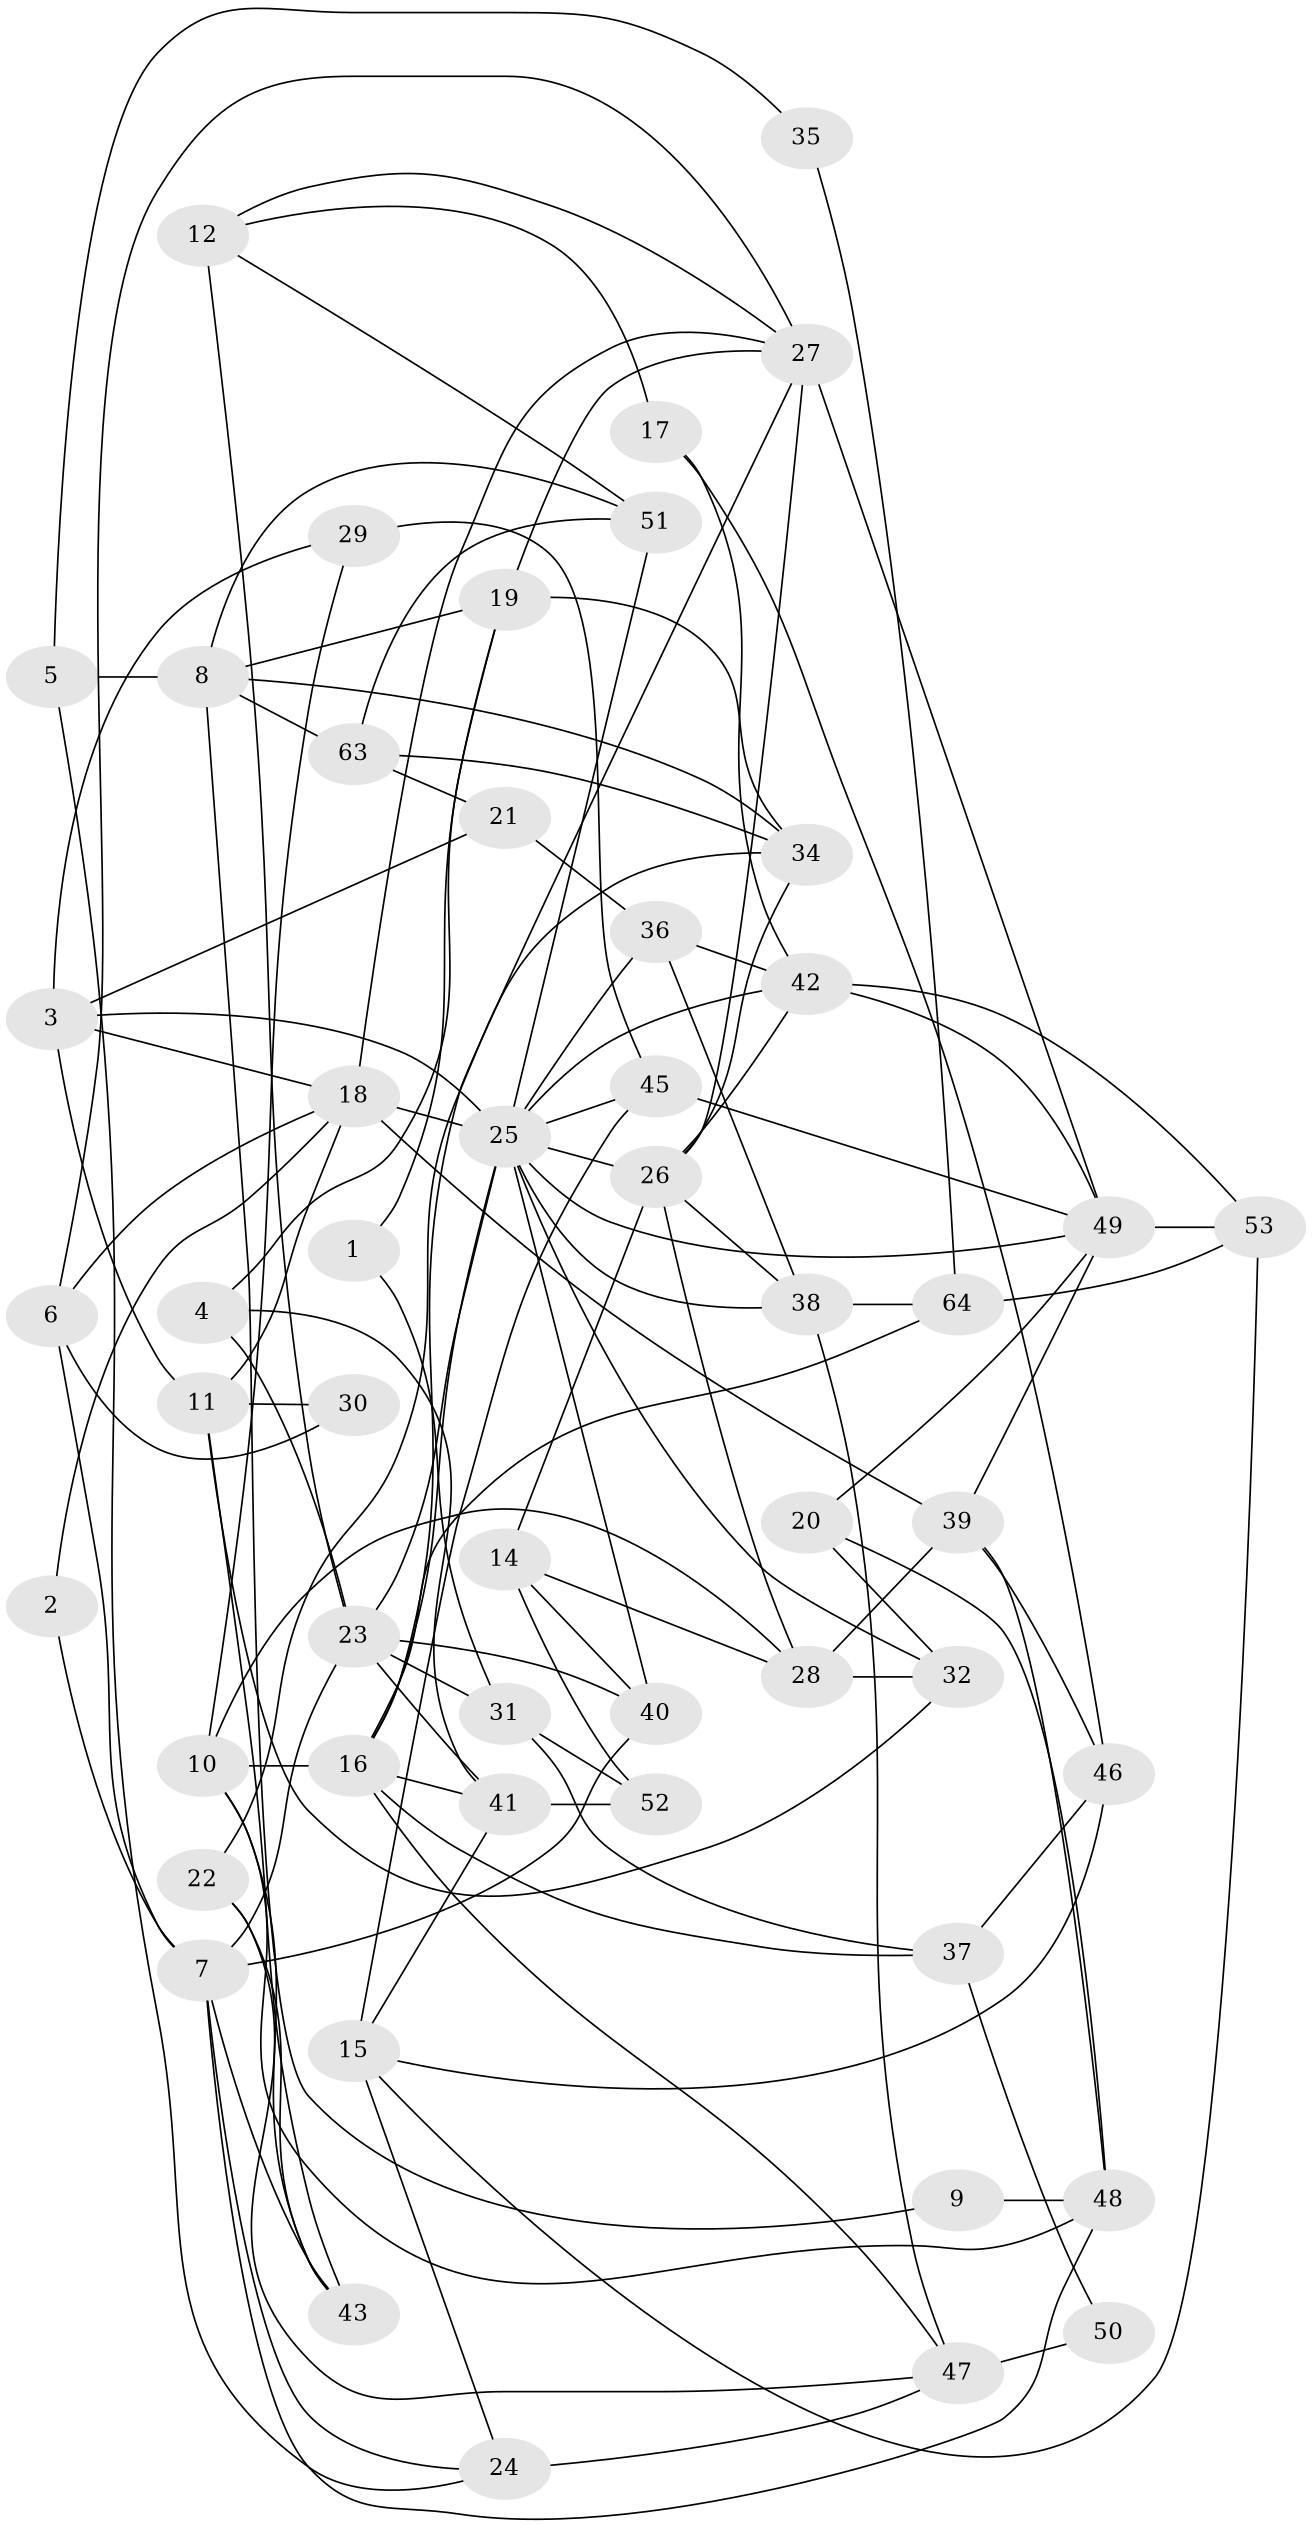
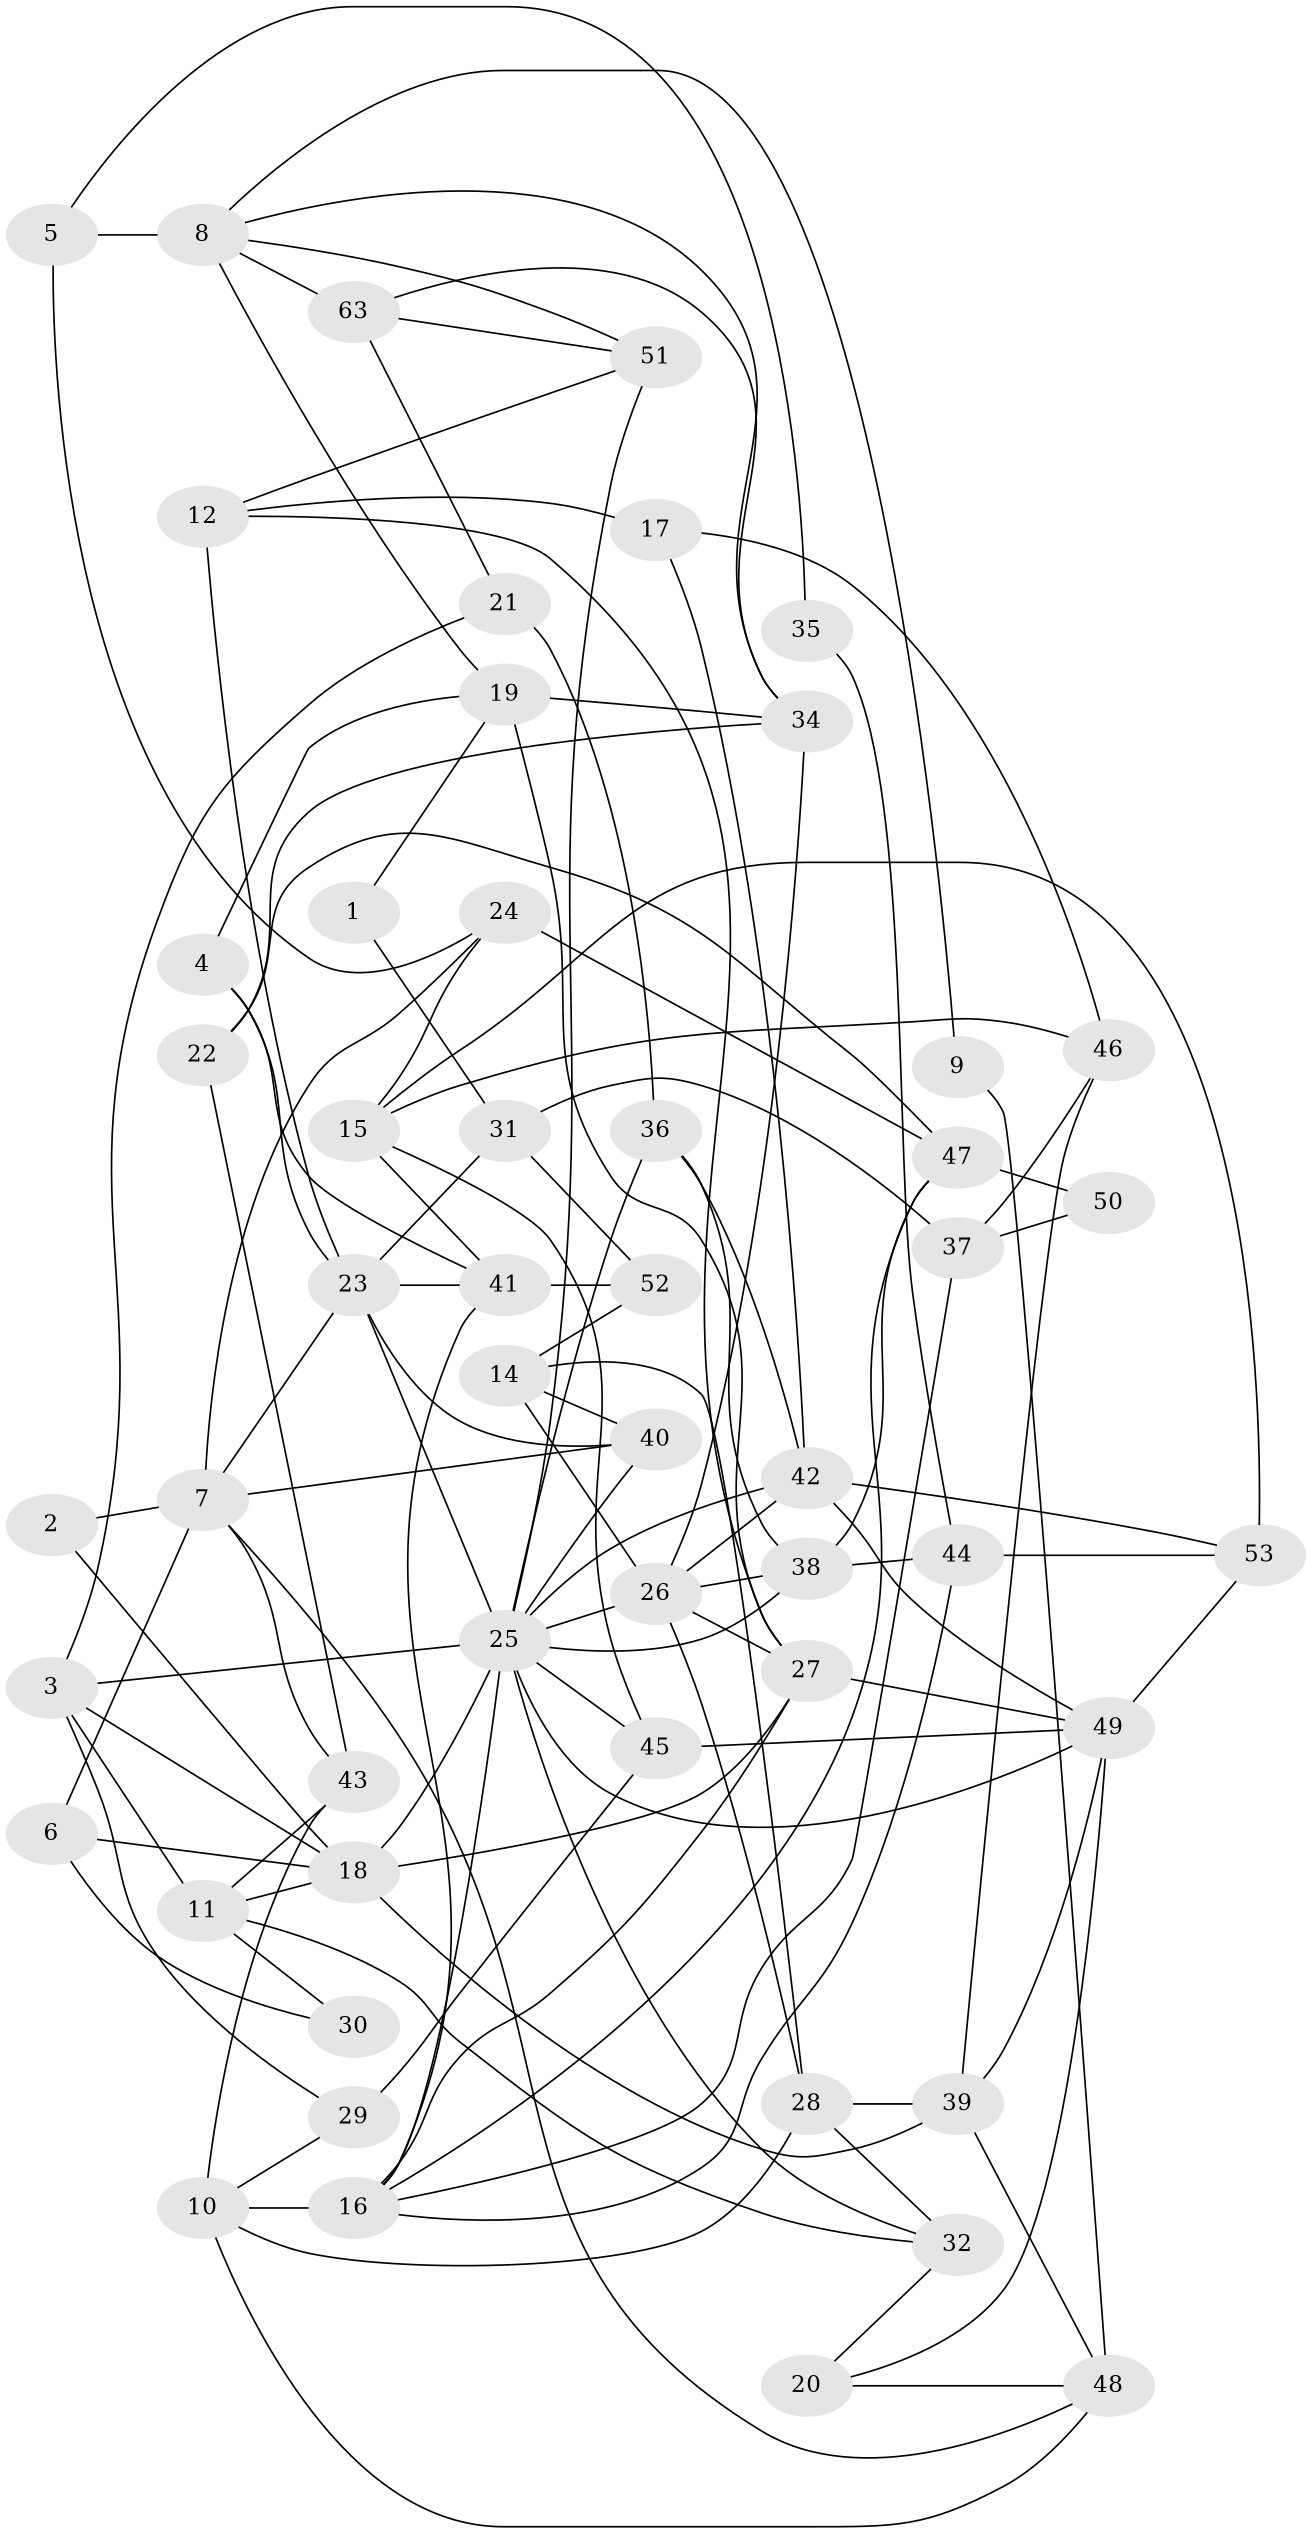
edge "27" -- "6": removed
node "64": label "64" -> "44"
